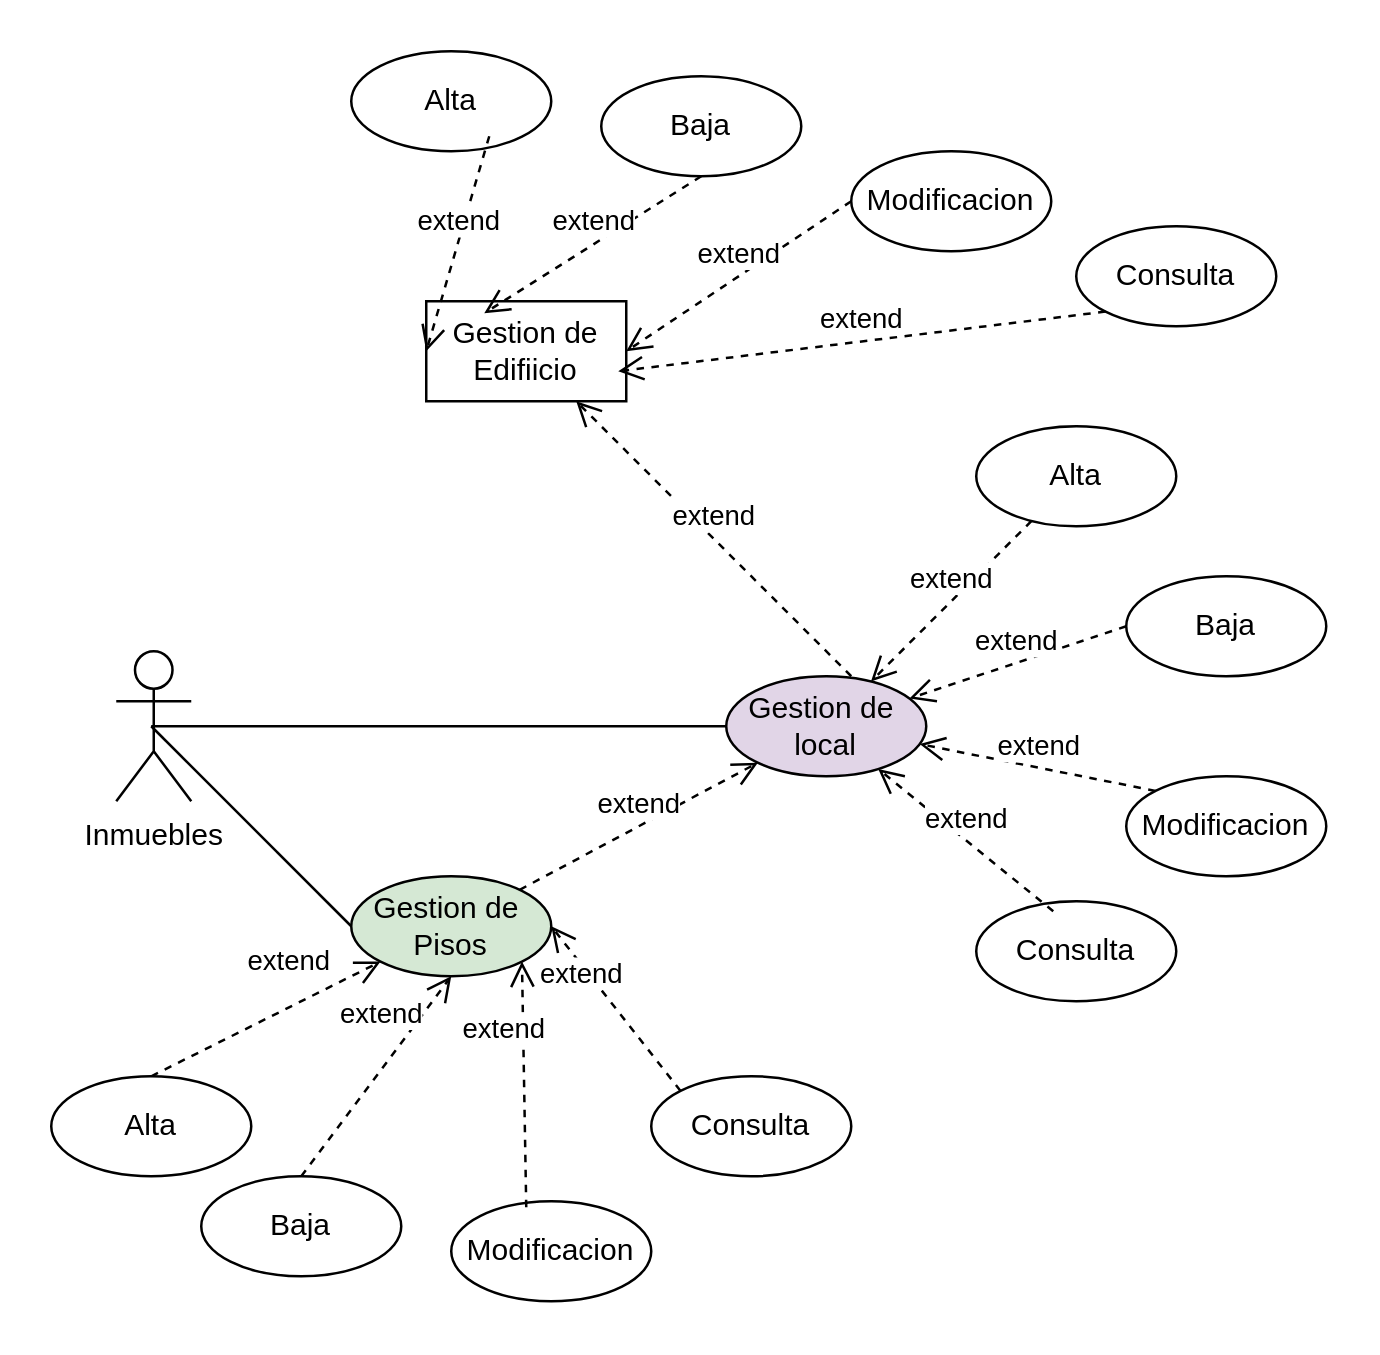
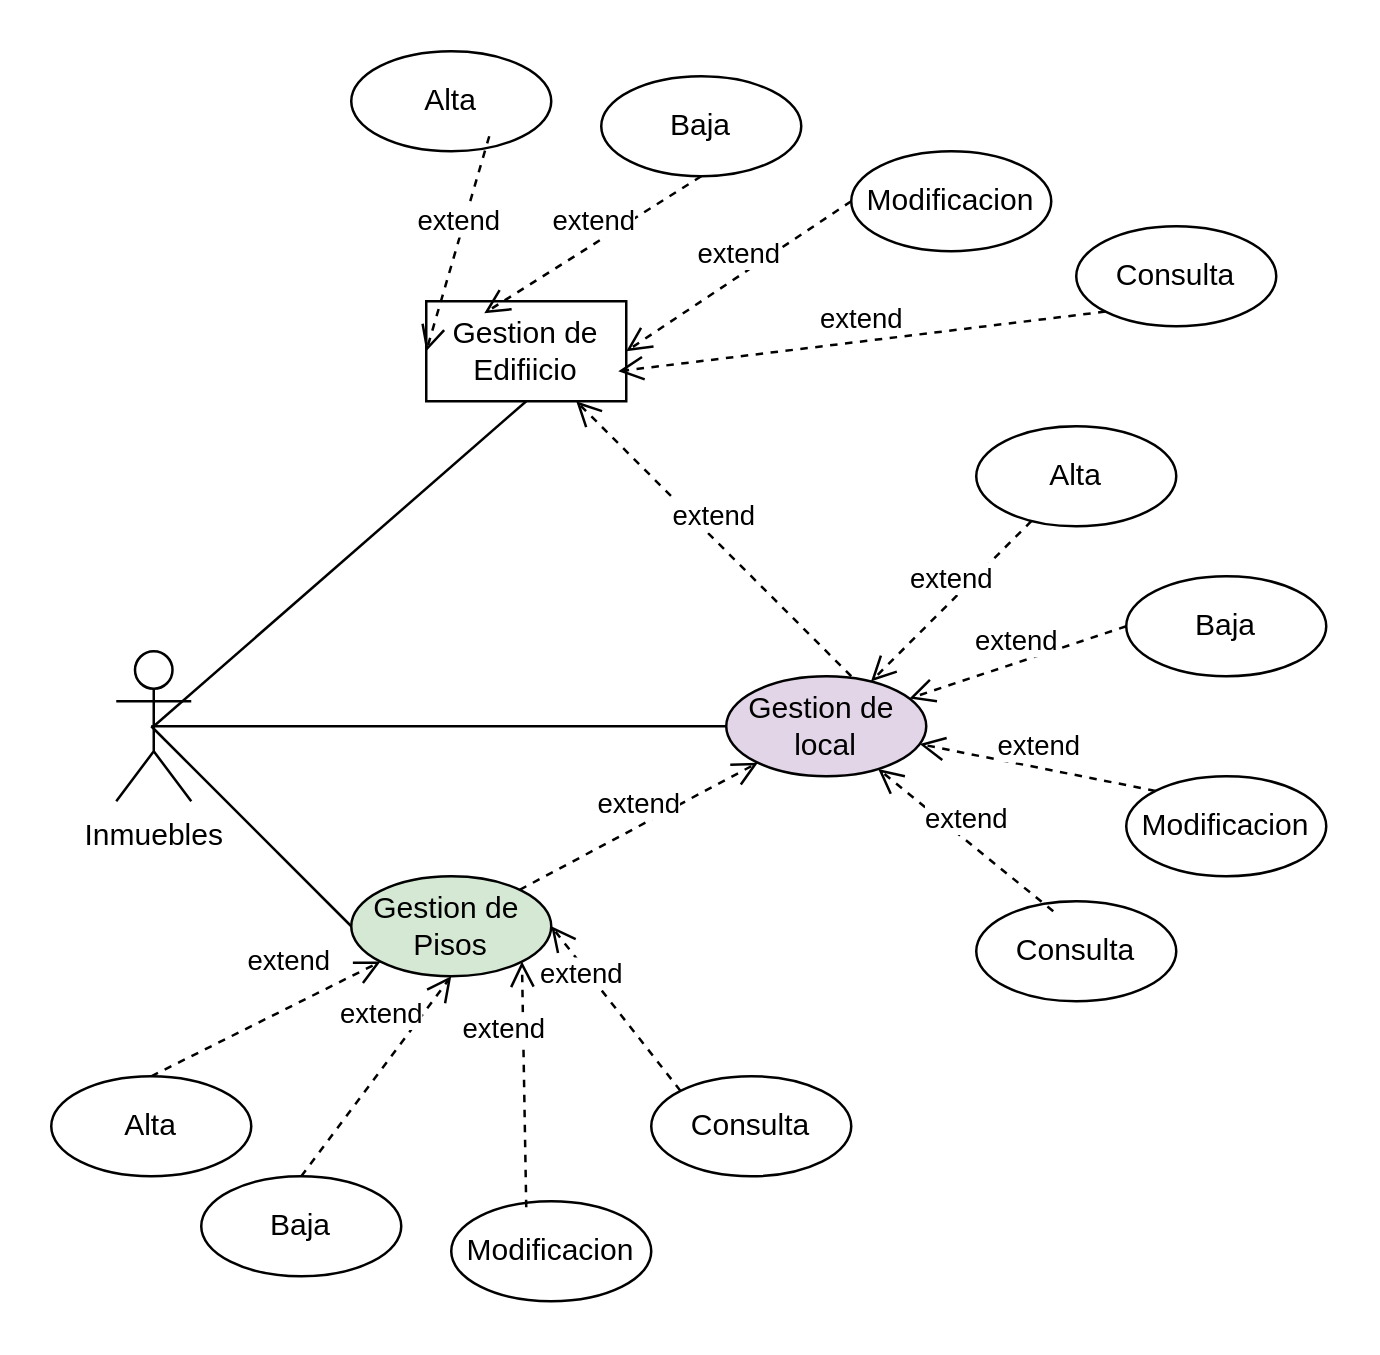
edge "Gestion de Edifiicio" -- "Inmuebles": added
